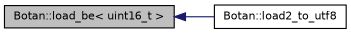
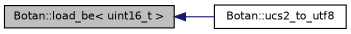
node "Botan::load2_to_utf8": label "Botan::load2_to_utf8" -> "Botan::ucs2_to_utf8"
